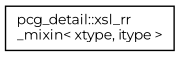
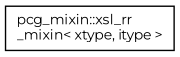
node "pcg_detail::xsl_rr _mixin< xtype, itype >": label "pcg_detail::xsl_rr _mixin< xtype, itype >" -> "pcg_mixin::xsl_rr _mixin< xtype, itype >"
